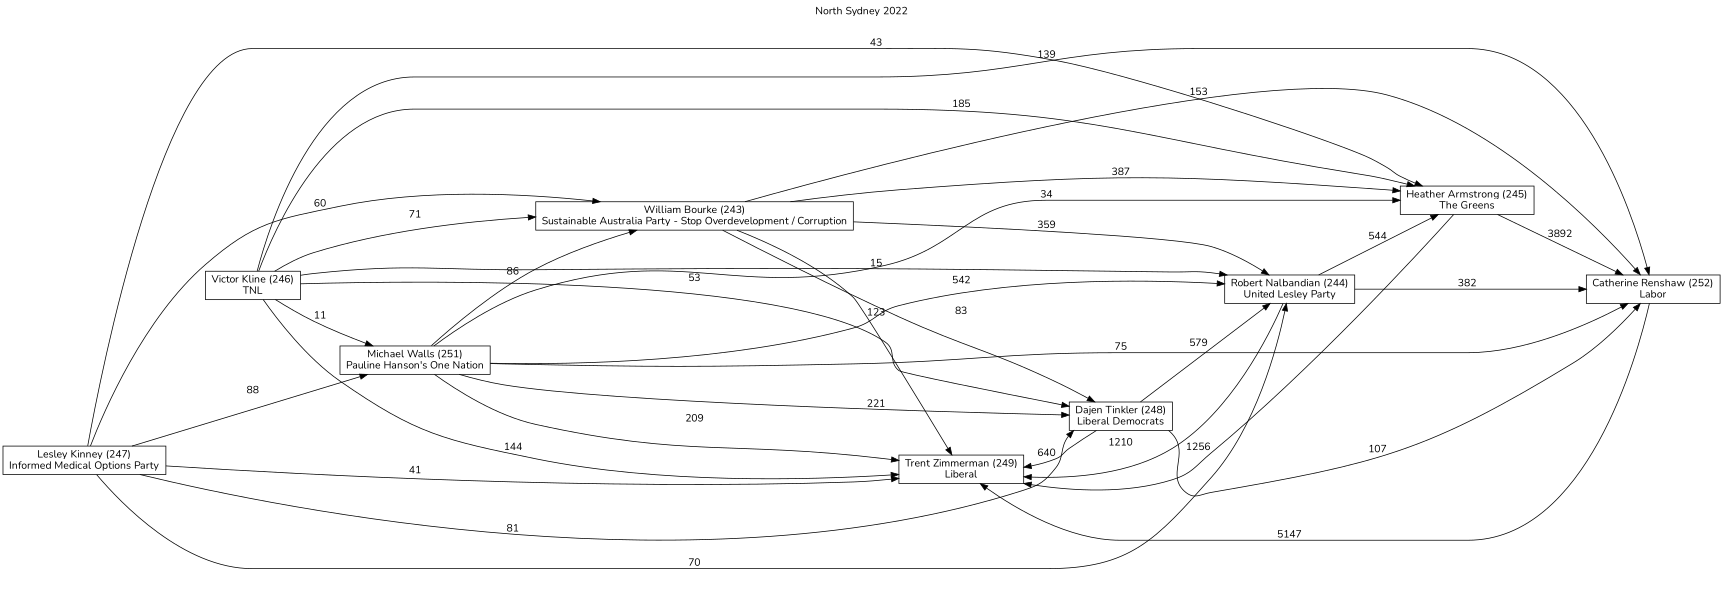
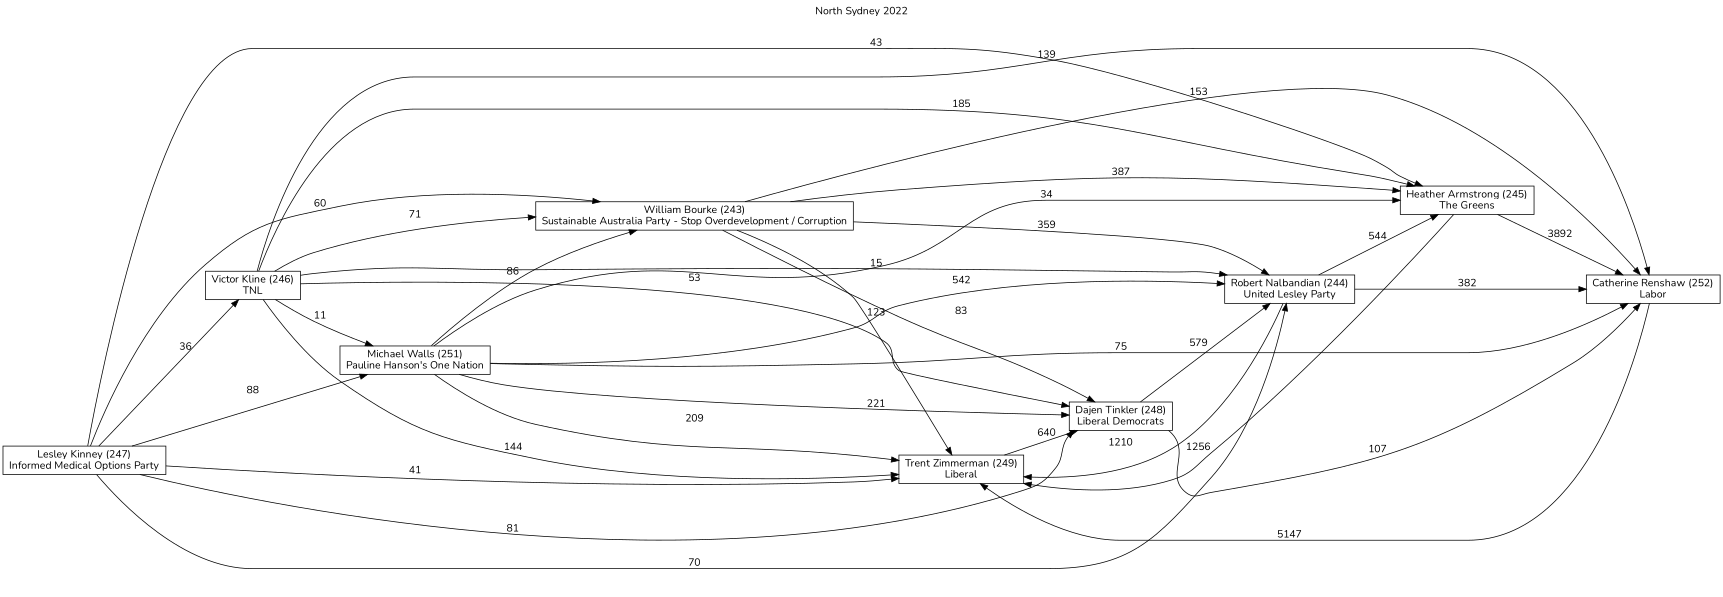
edge "Lesley Kinney (247) Informed Medical Options Party" -> "Victor Kline (246) TNL": added, label "36"
edge "Dajen Tinkler (248) Liberal Democrats" -> "Trent Zimmerman (249) Liberal": reversed
